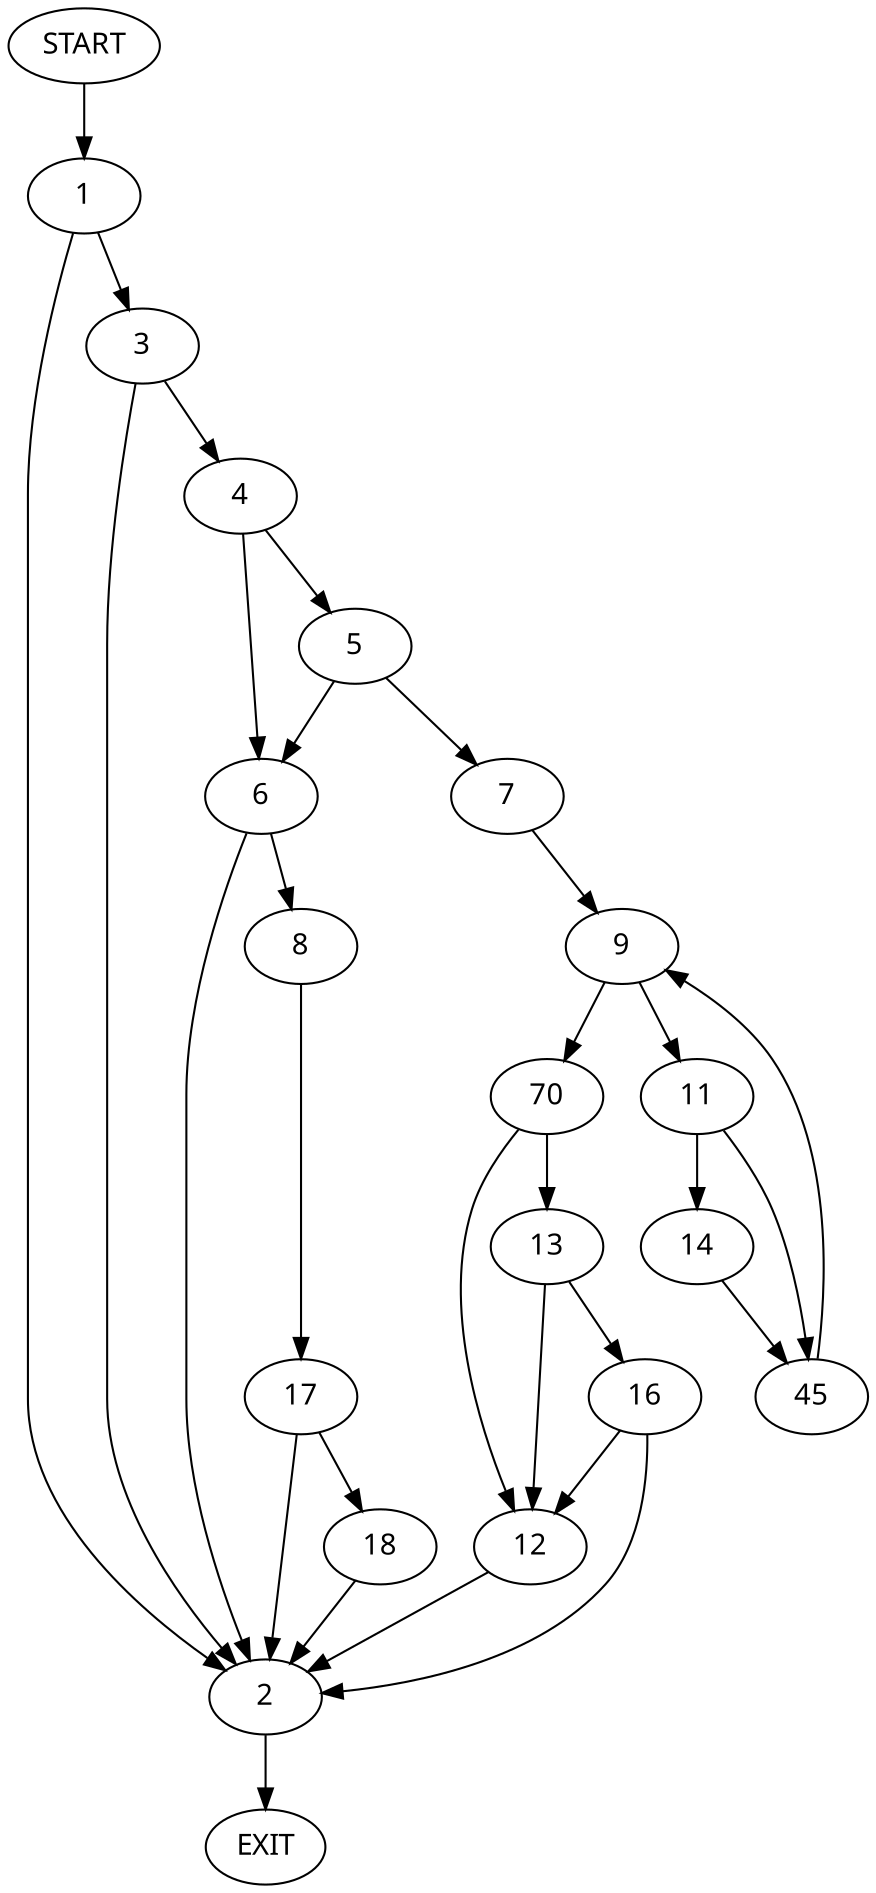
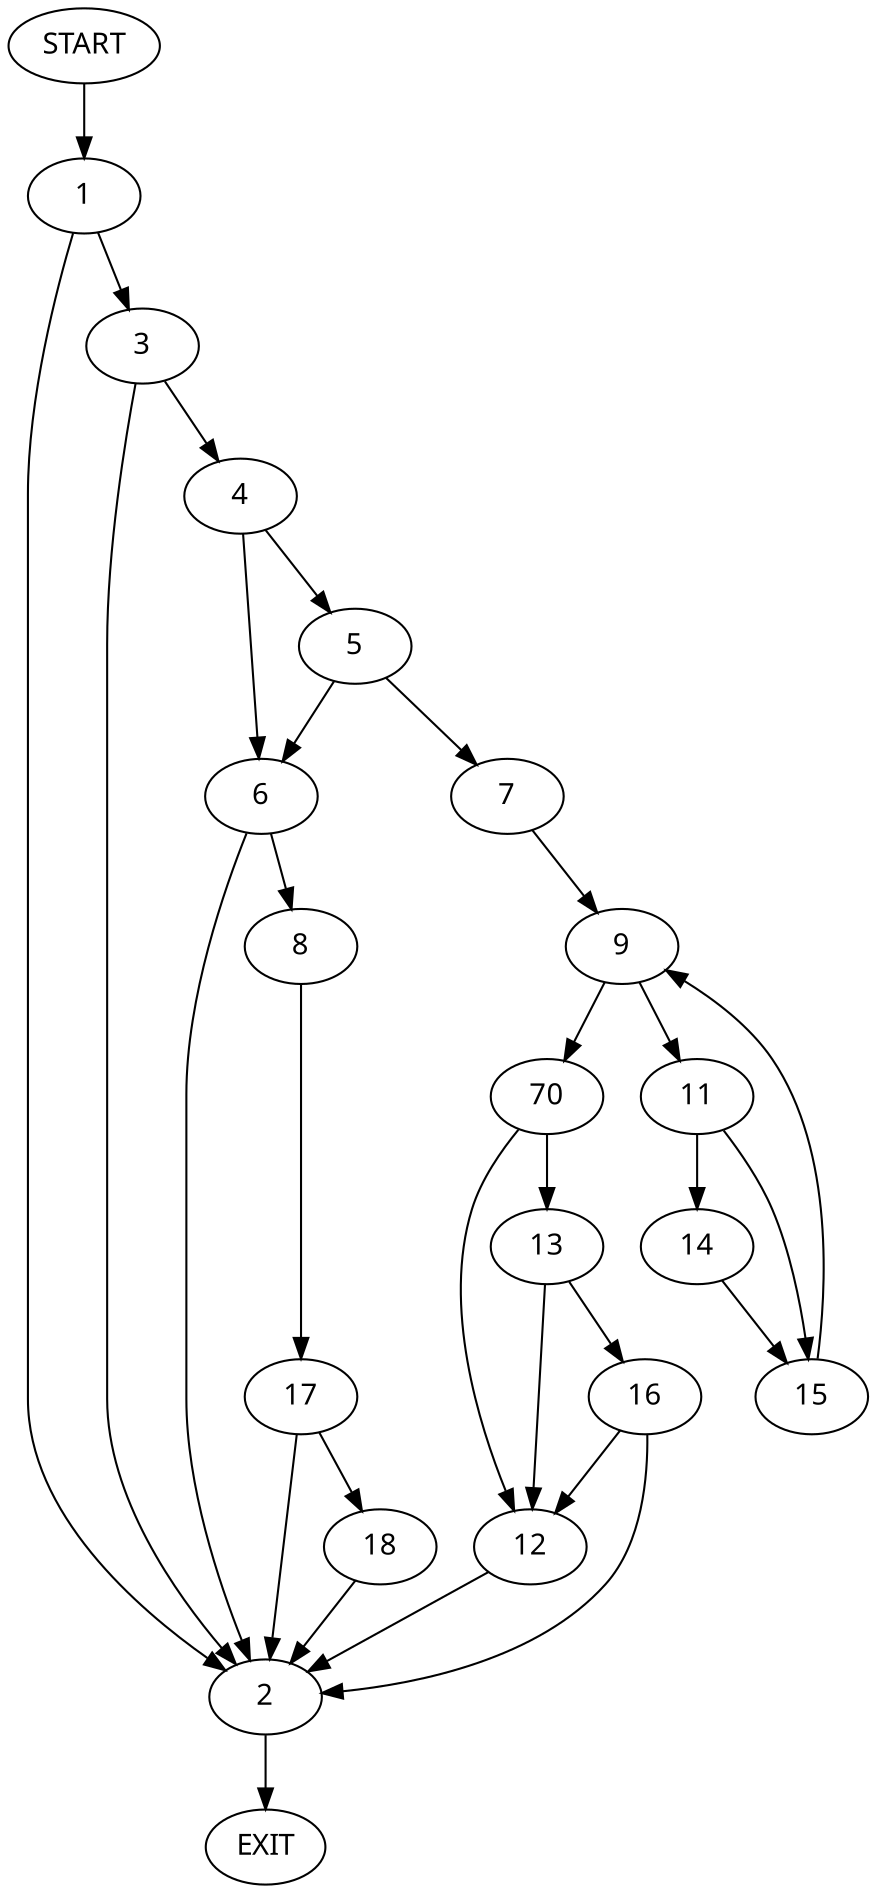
node "45": label "45" -> "15"
